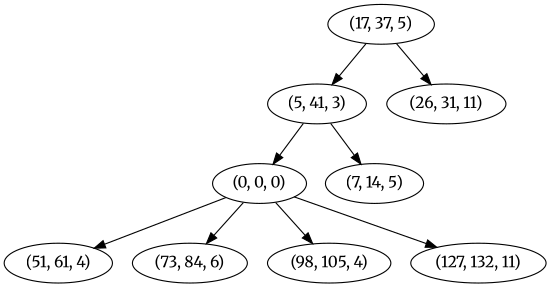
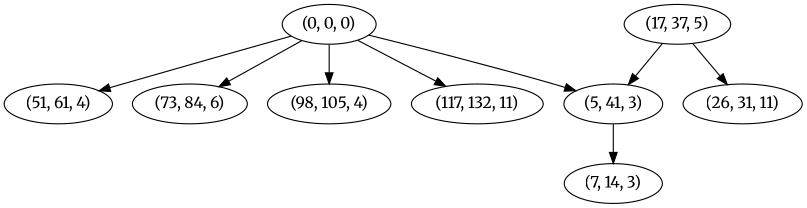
edge "(5, 41, 3)" -> "(0, 0, 0)": reversed
node "(7, 14, 5)": label "(7, 14, 5)" -> "(7, 14, 3)"
node "(127, 132, 11)": label "(127, 132, 11)" -> "(117, 132, 11)"
